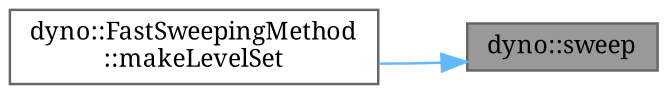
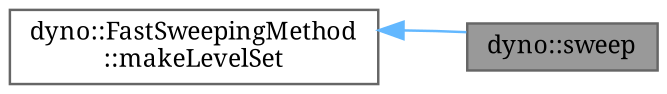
edge "dyno::FastSweepingMethod ::makeLevelSet" -> "dyno::sweep": reversed
